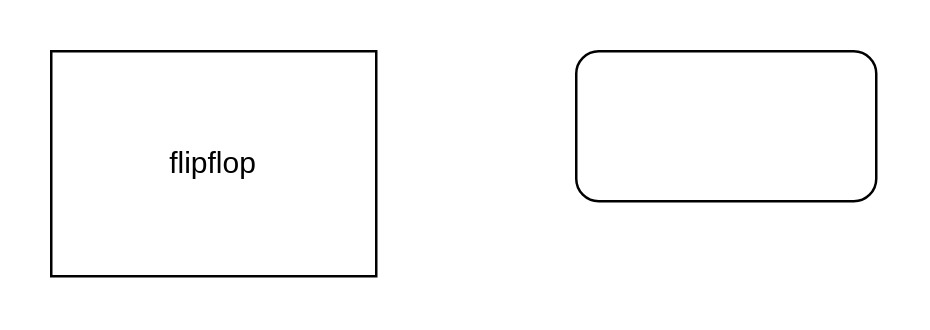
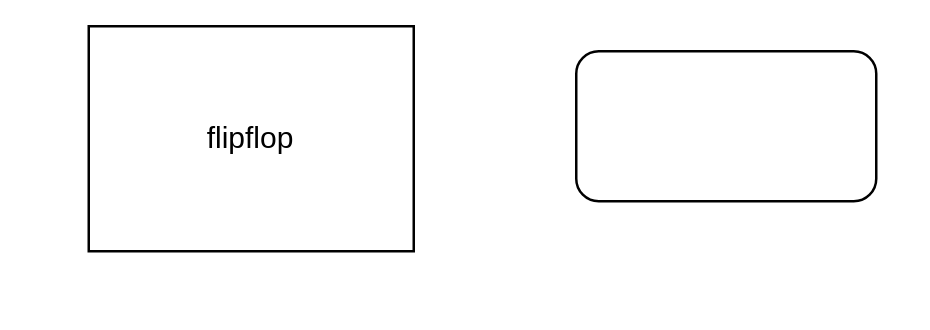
node "flipflop": moved (214, 164) -> (251, 139)
